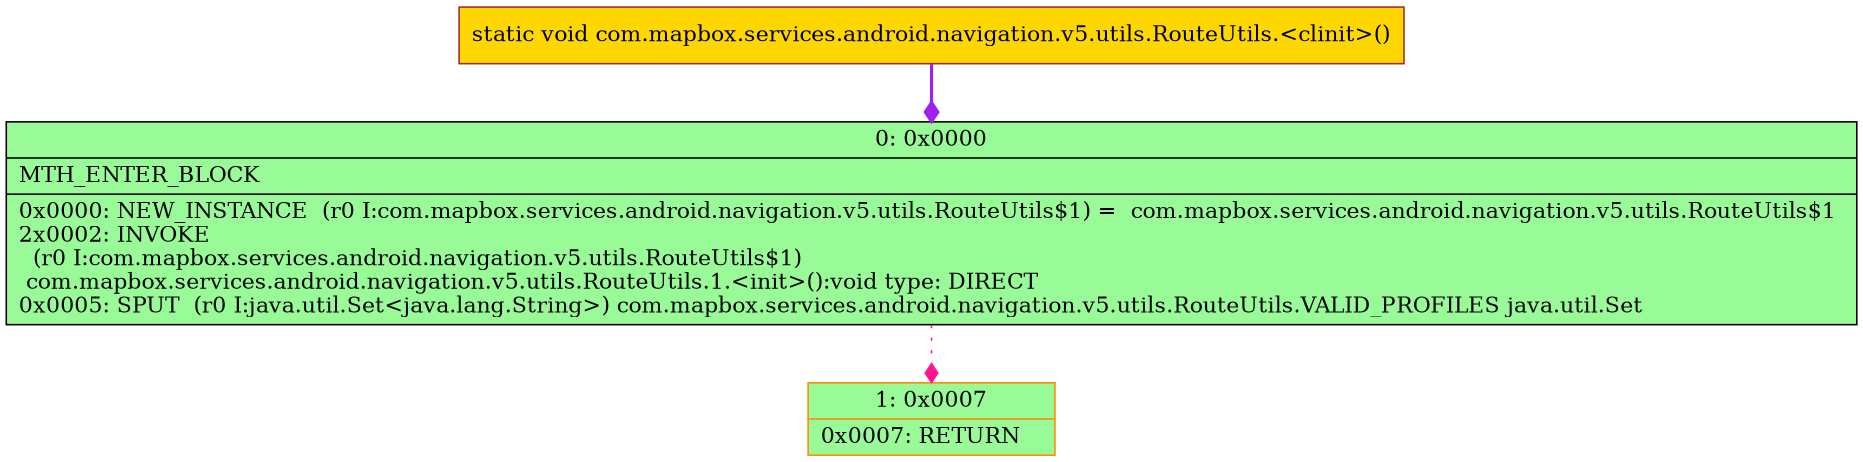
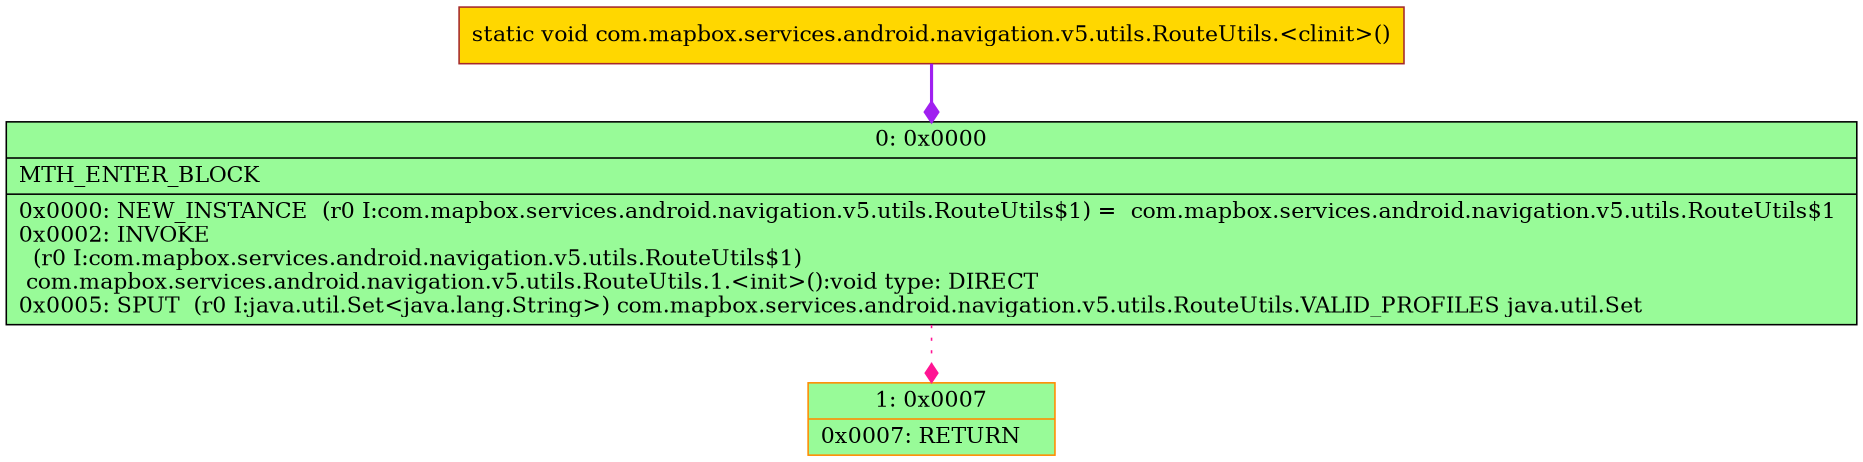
node "0: 0x0000": text "2x0002: INVOKE" -> "0x0002: INVOKE"
